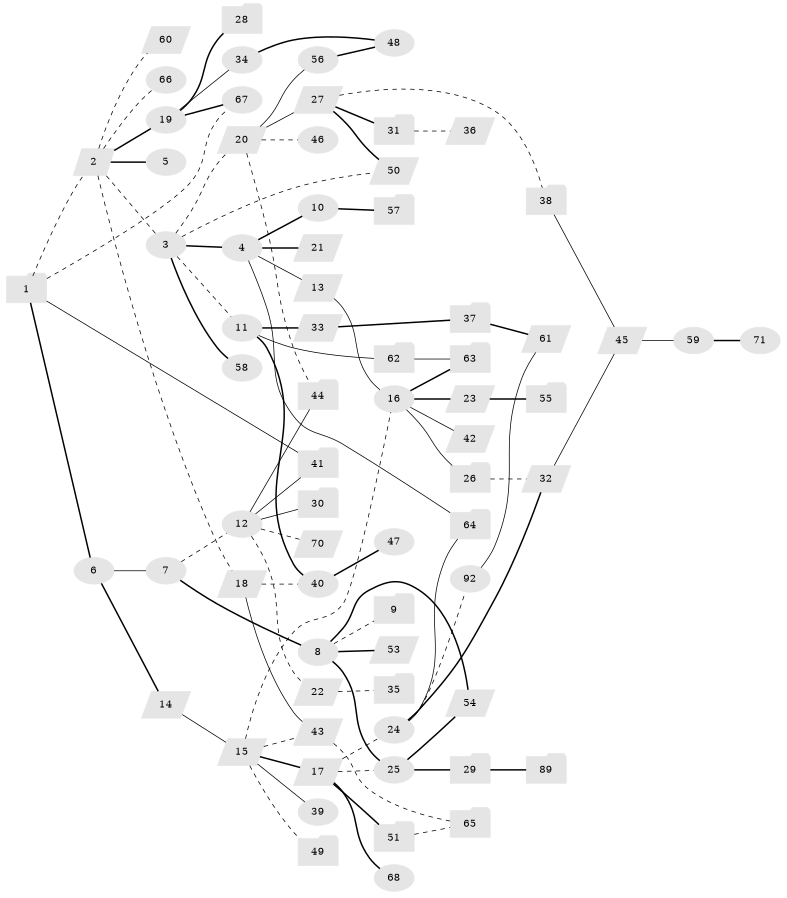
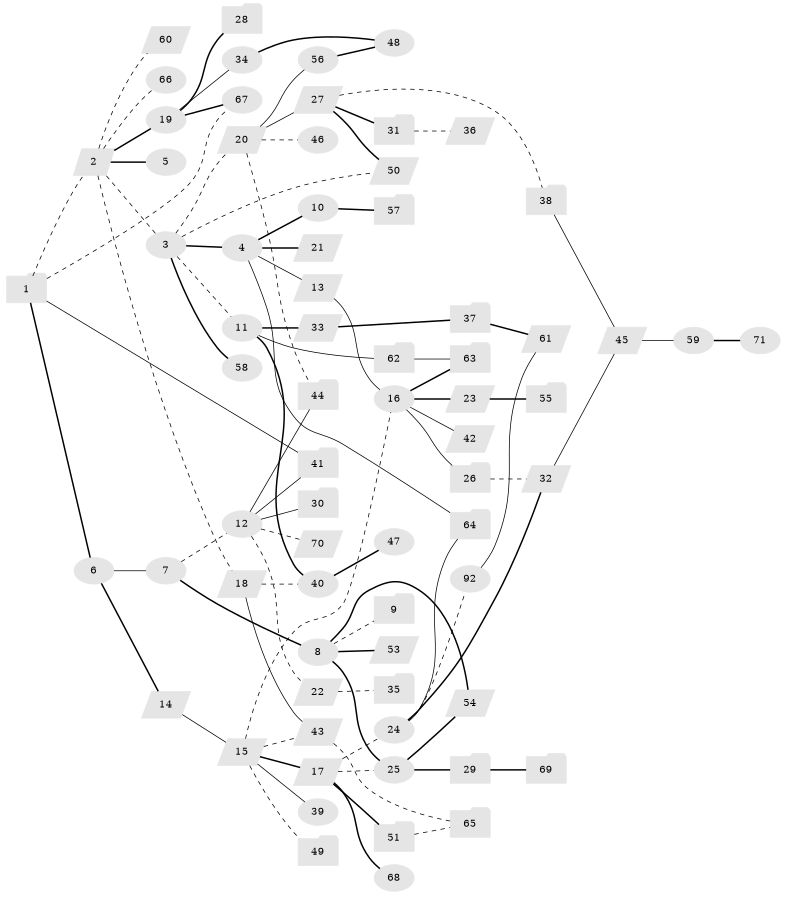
node "89": label "89" -> "69"
